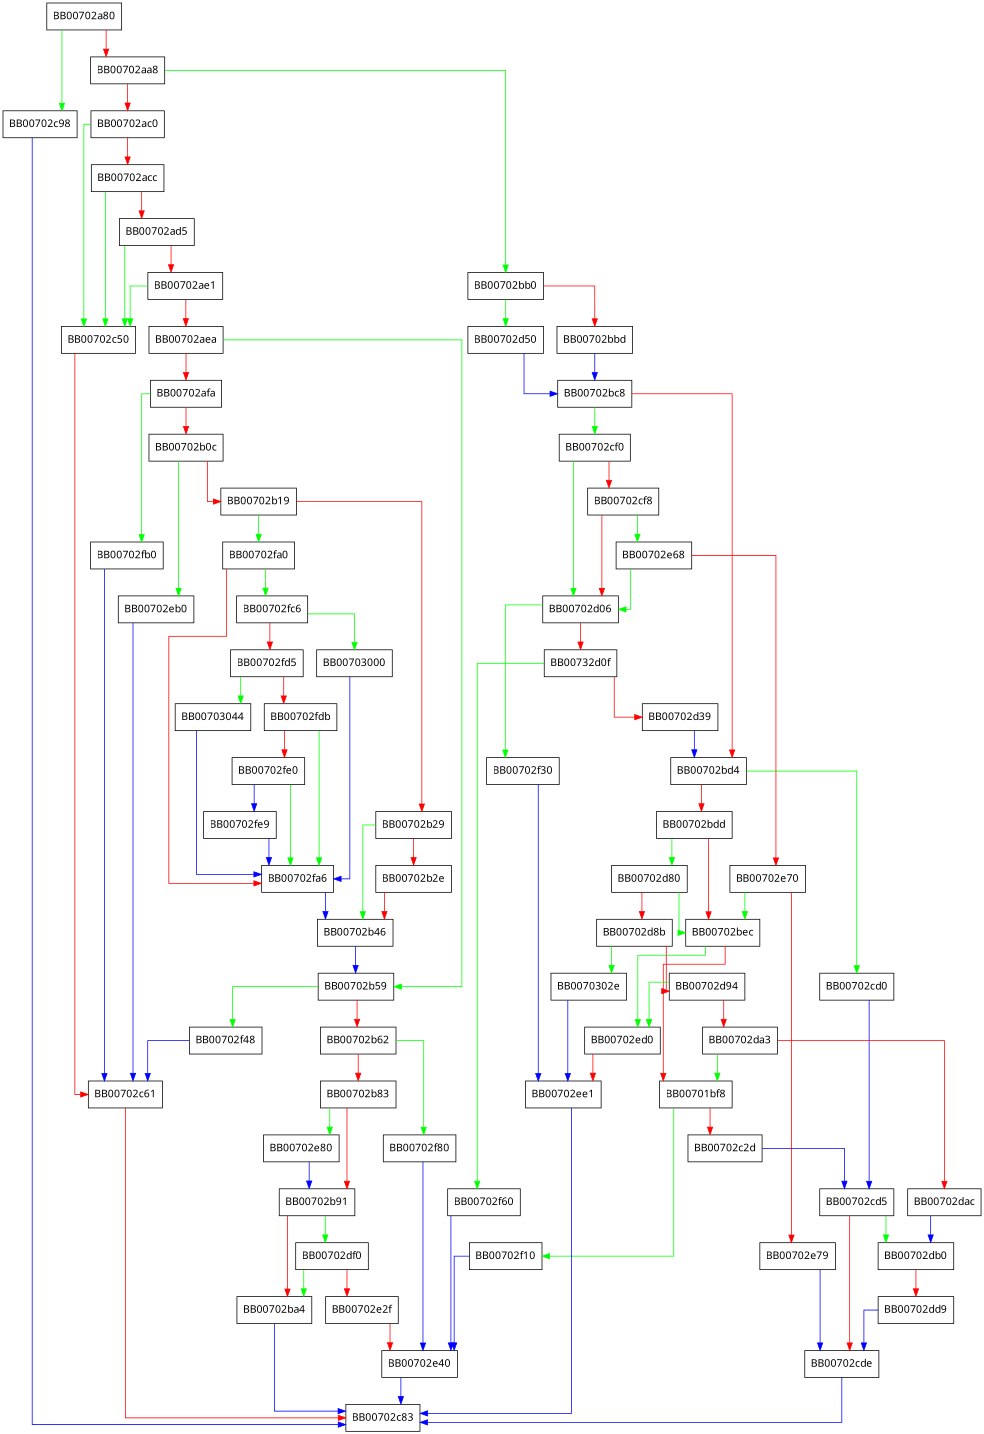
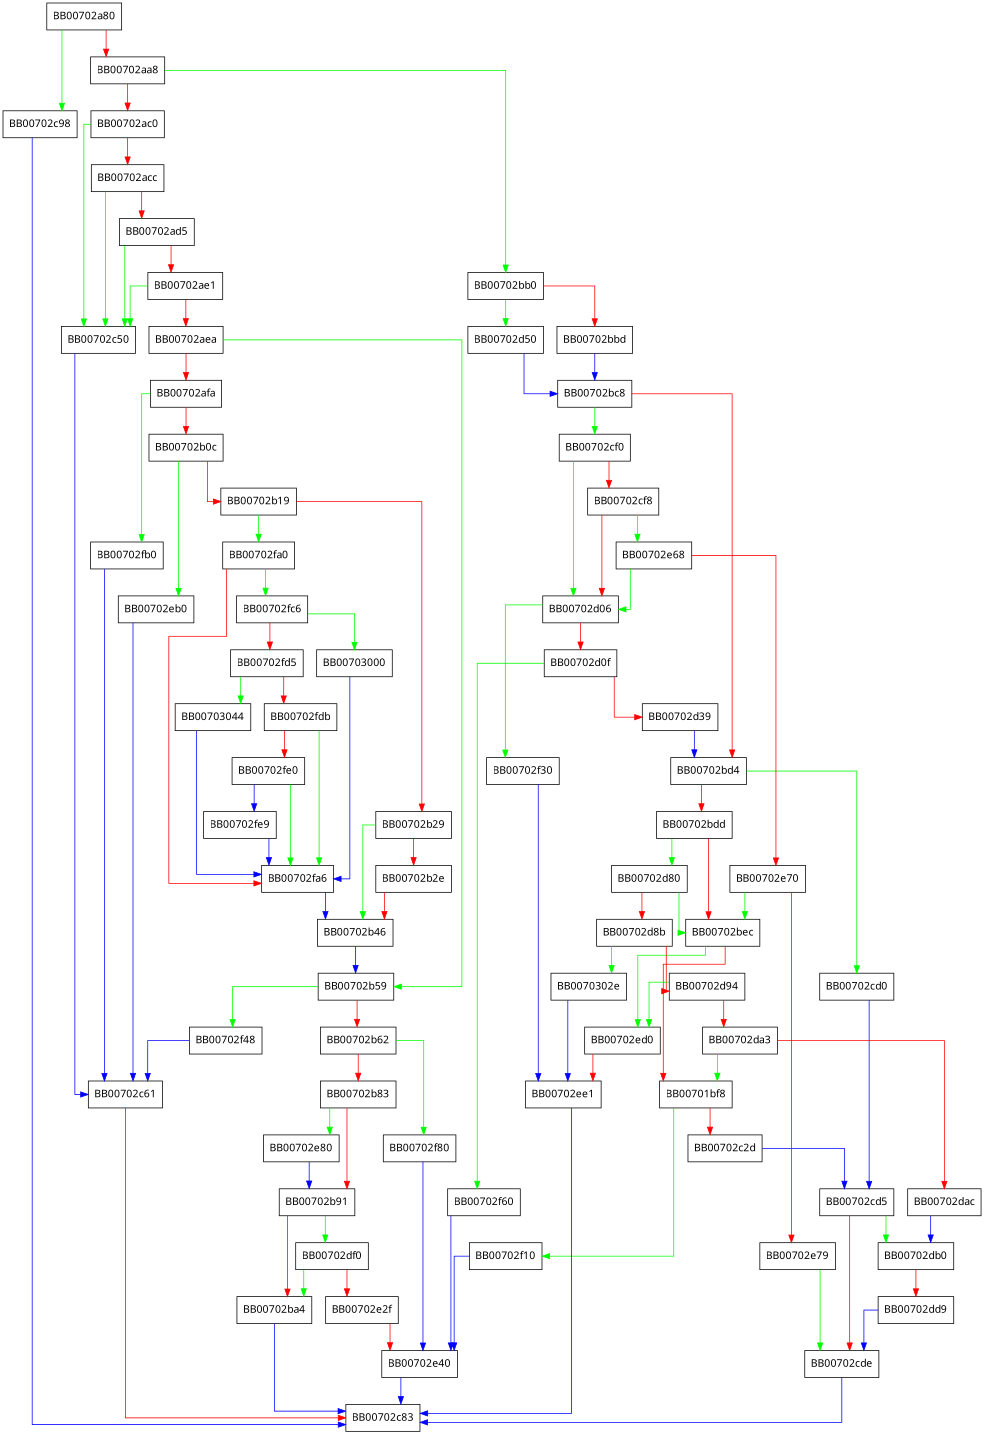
node "BB00732d0f": label "BB00732d0f" -> "BB00702d0f"
edge "BB00702c50" -> "BB00702c61": color red -> blue
edge "BB00702e79" -> "BB00702cde": color blue -> green
